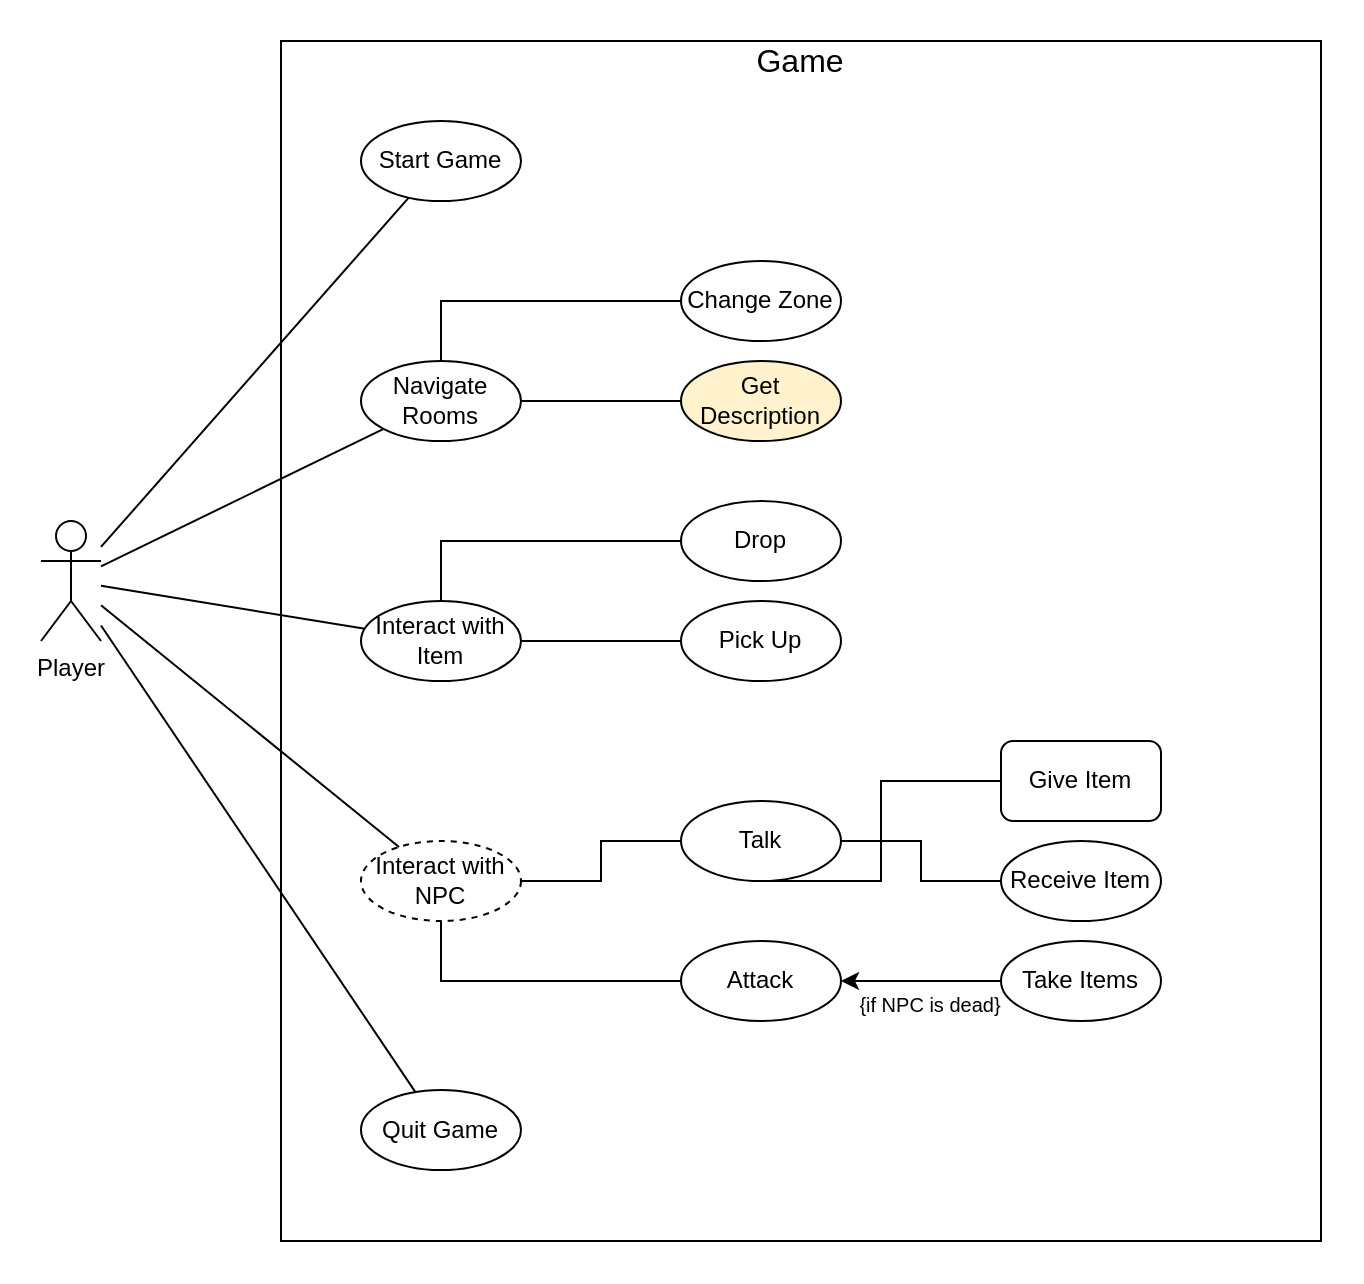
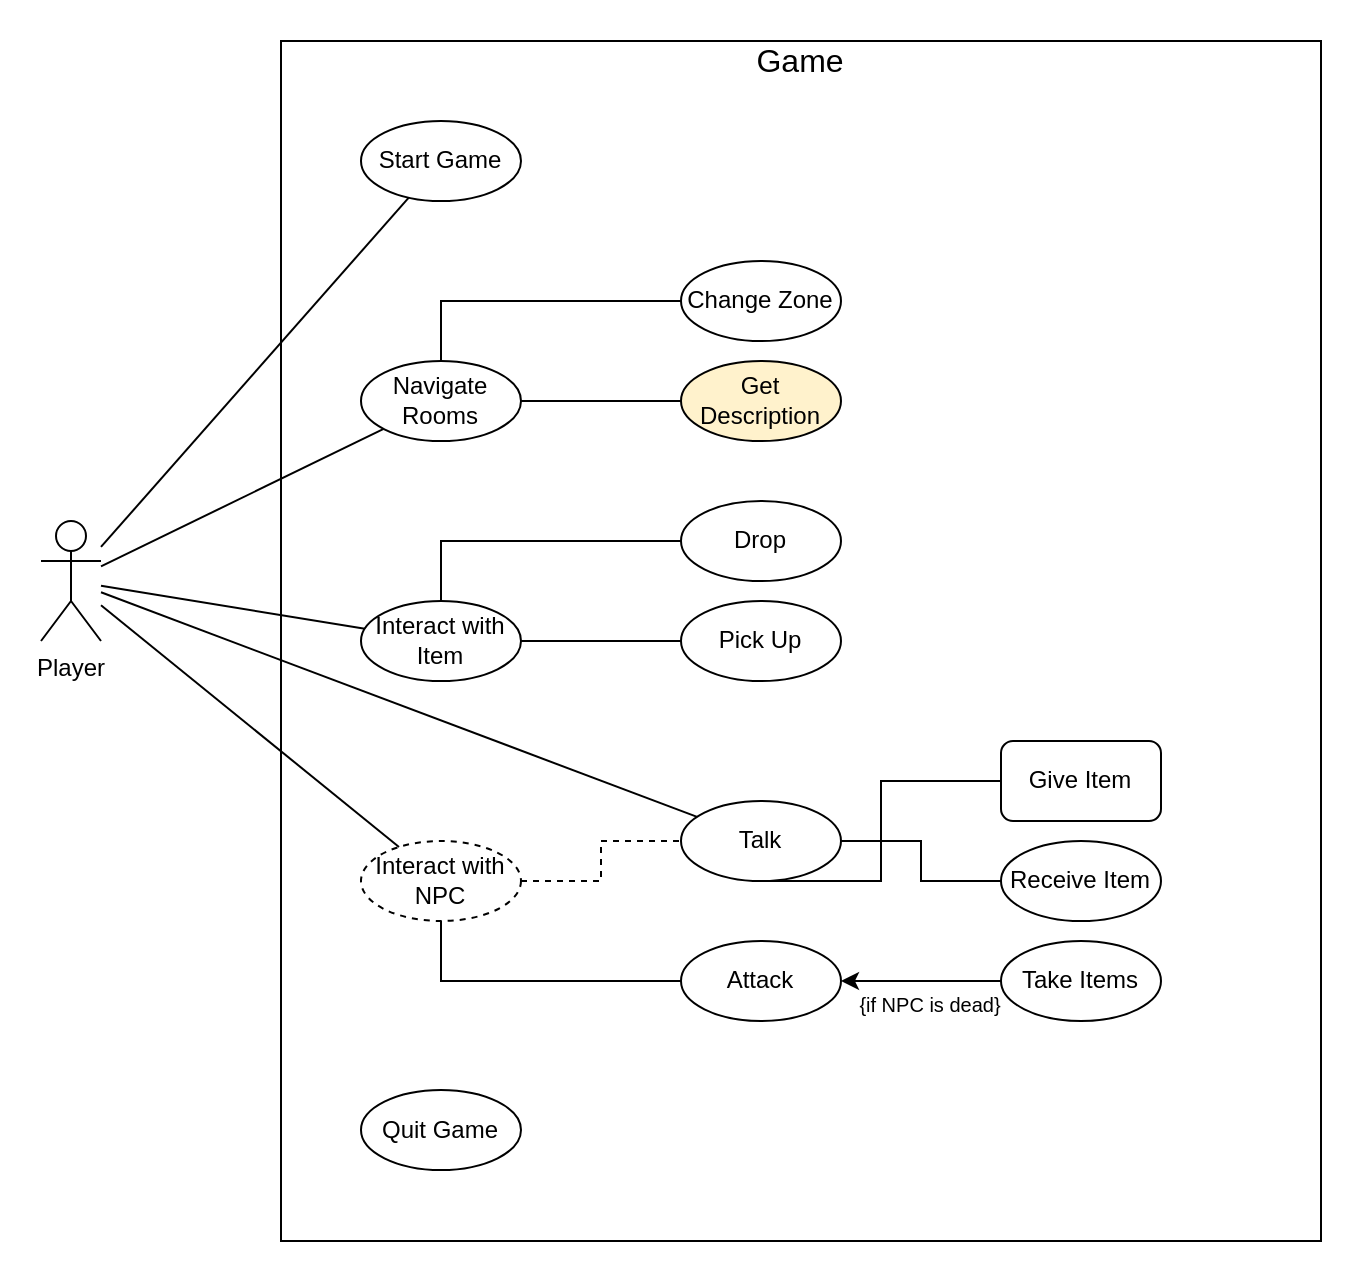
edge "Player" -- "Quit Game": now "Player" -- "Talk"
edge "Talk" -- "Interact with NPC": style solid -> dashed
